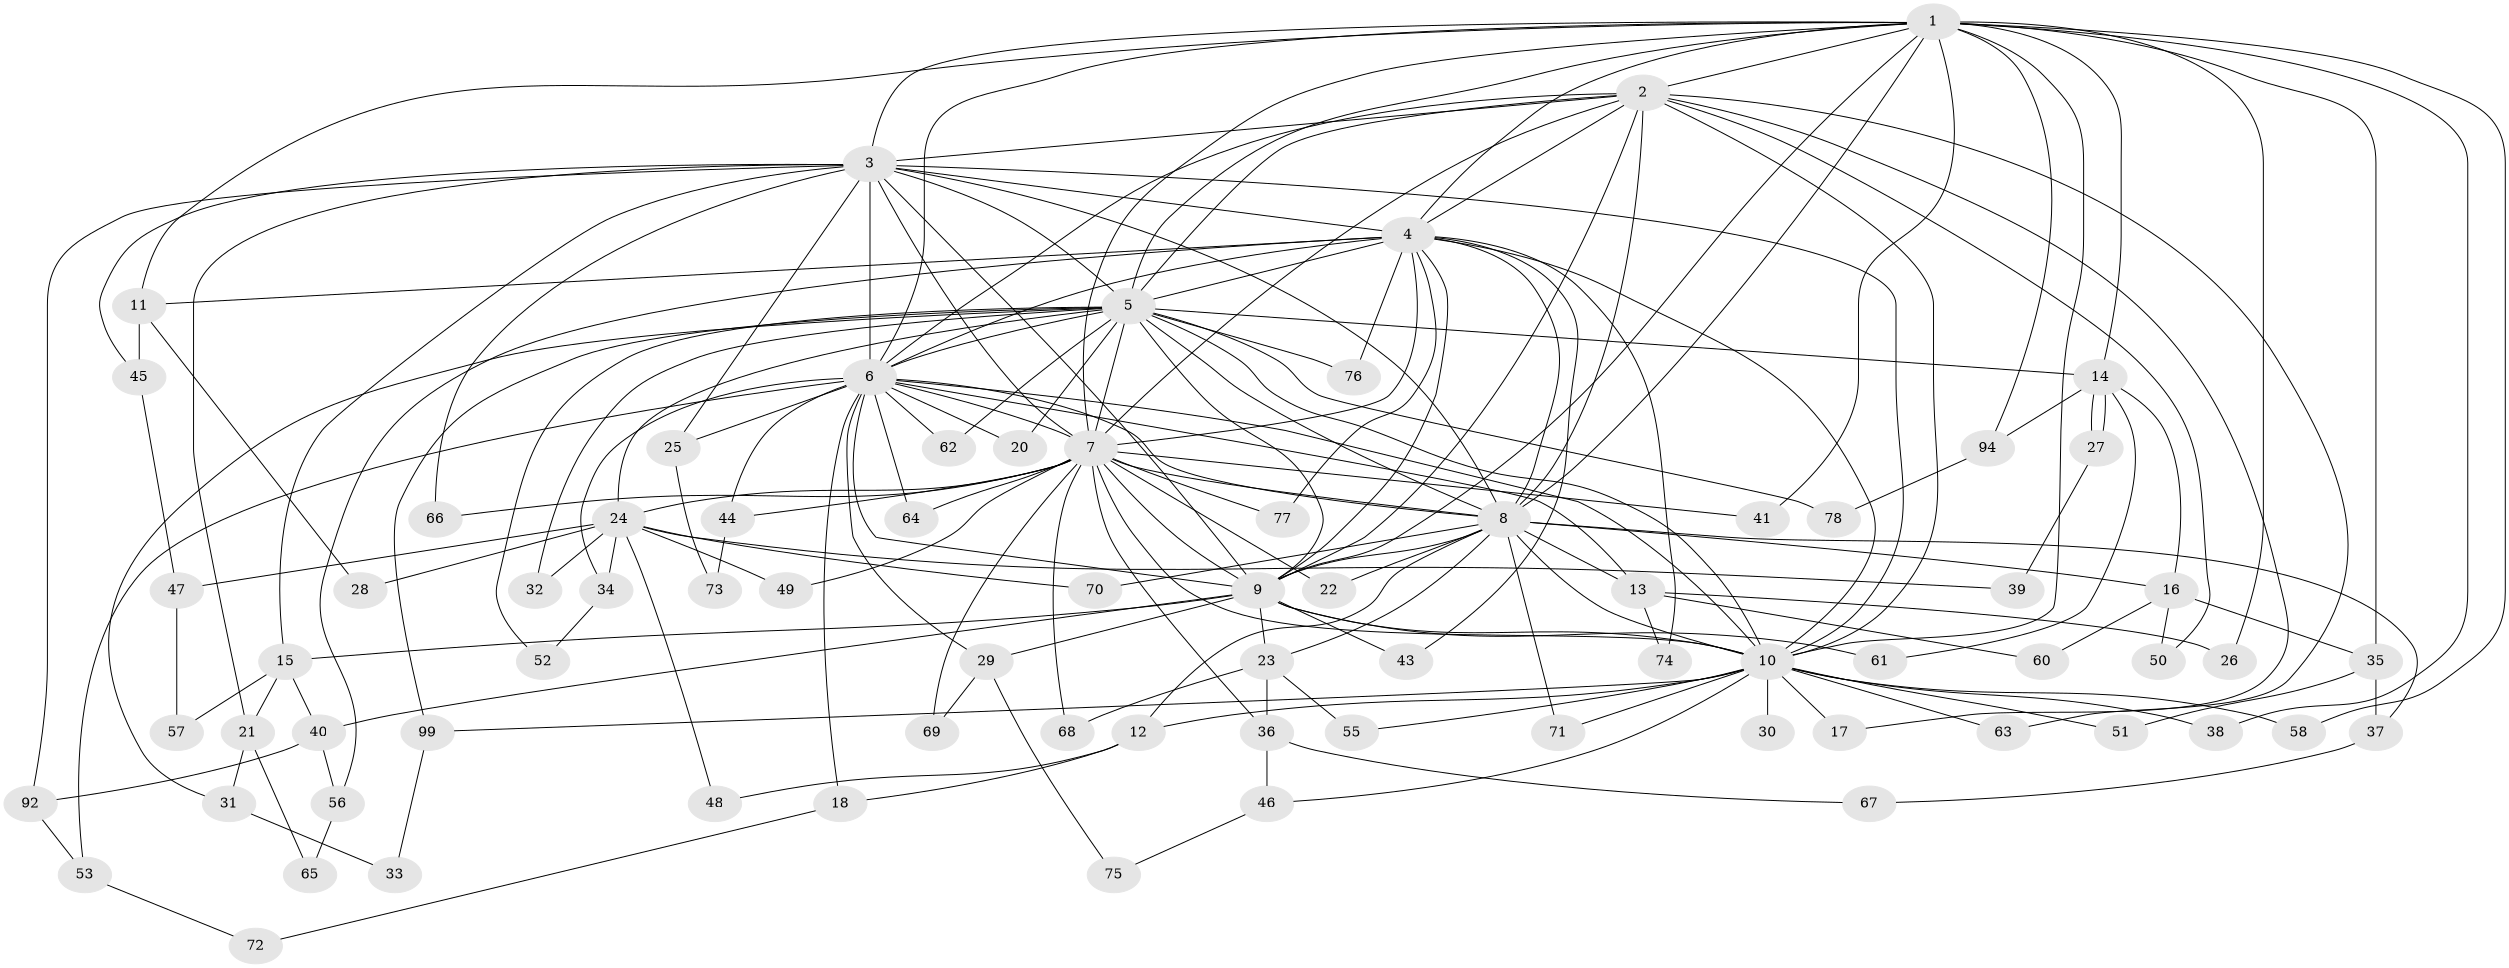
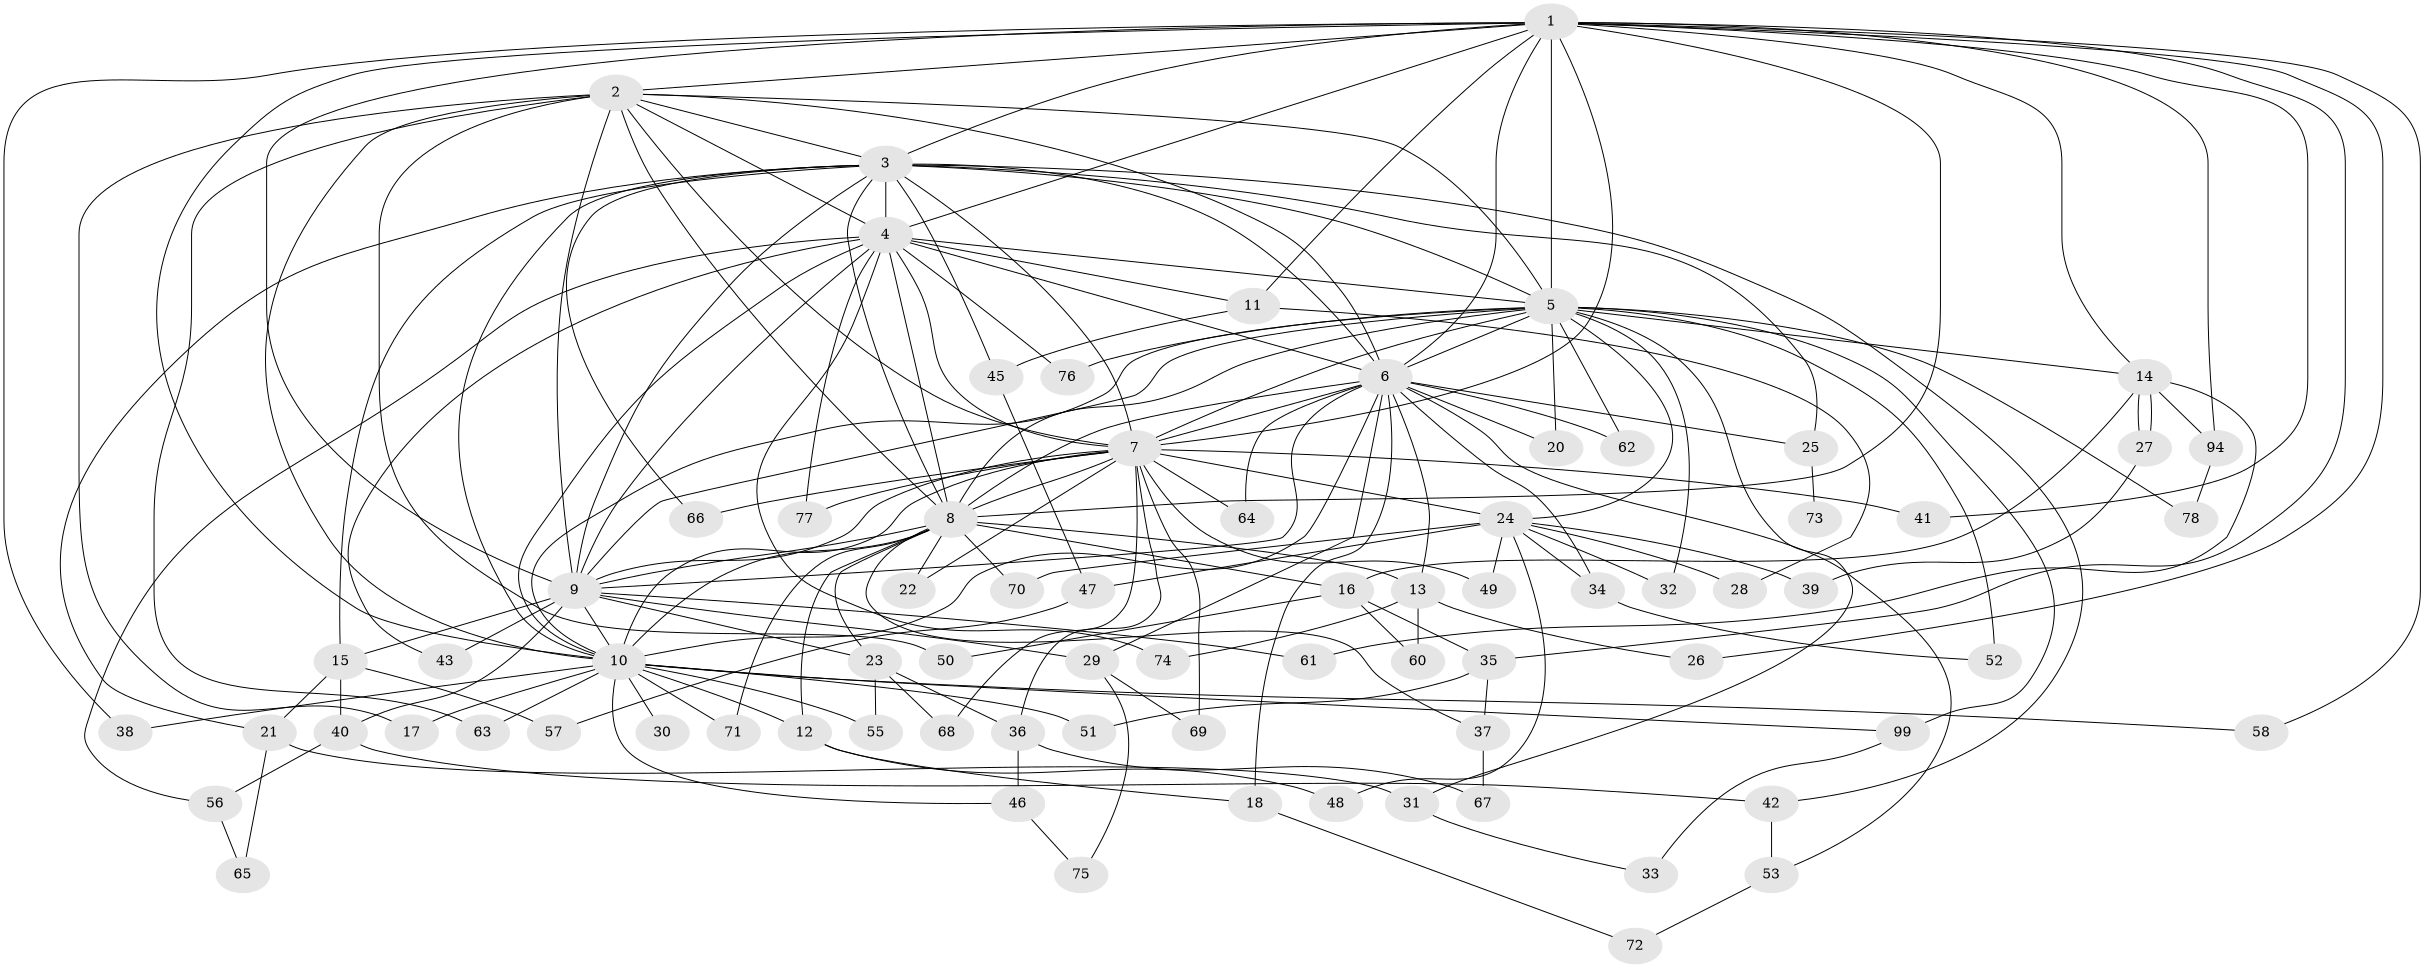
node "44": removed
node "92": label "92" -> "42"
